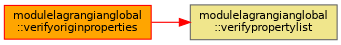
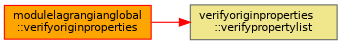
node "modulelagrangianglobal ::verifypropertylist": label "modulelagrangianglobal ::verifypropertylist" -> "verifyoriginproperties ::verifypropertylist"
